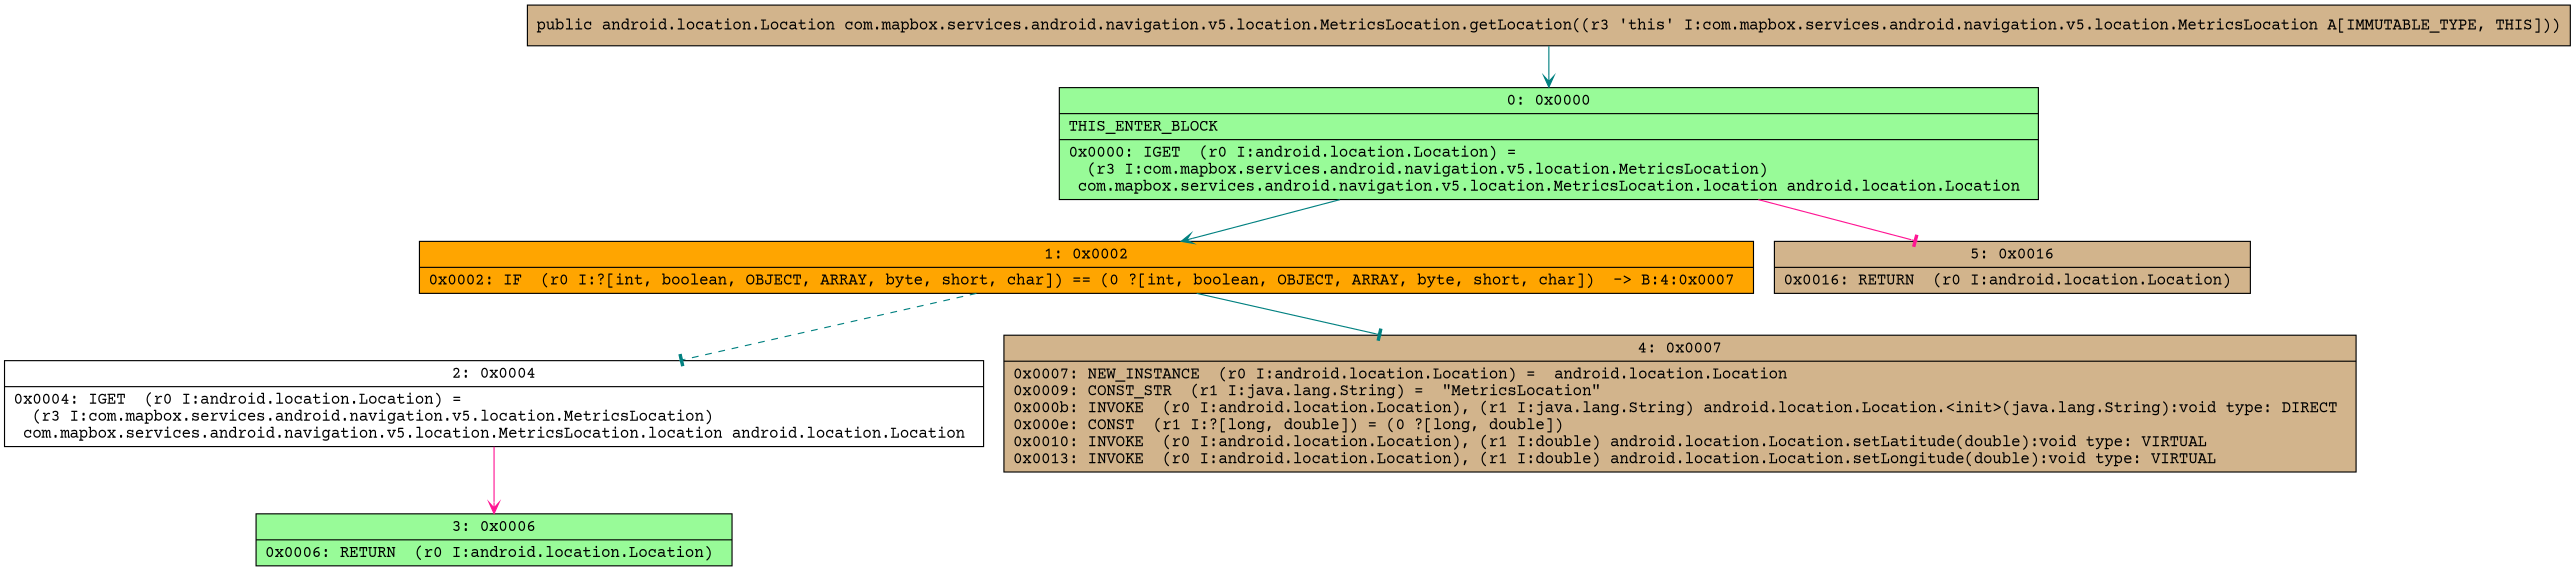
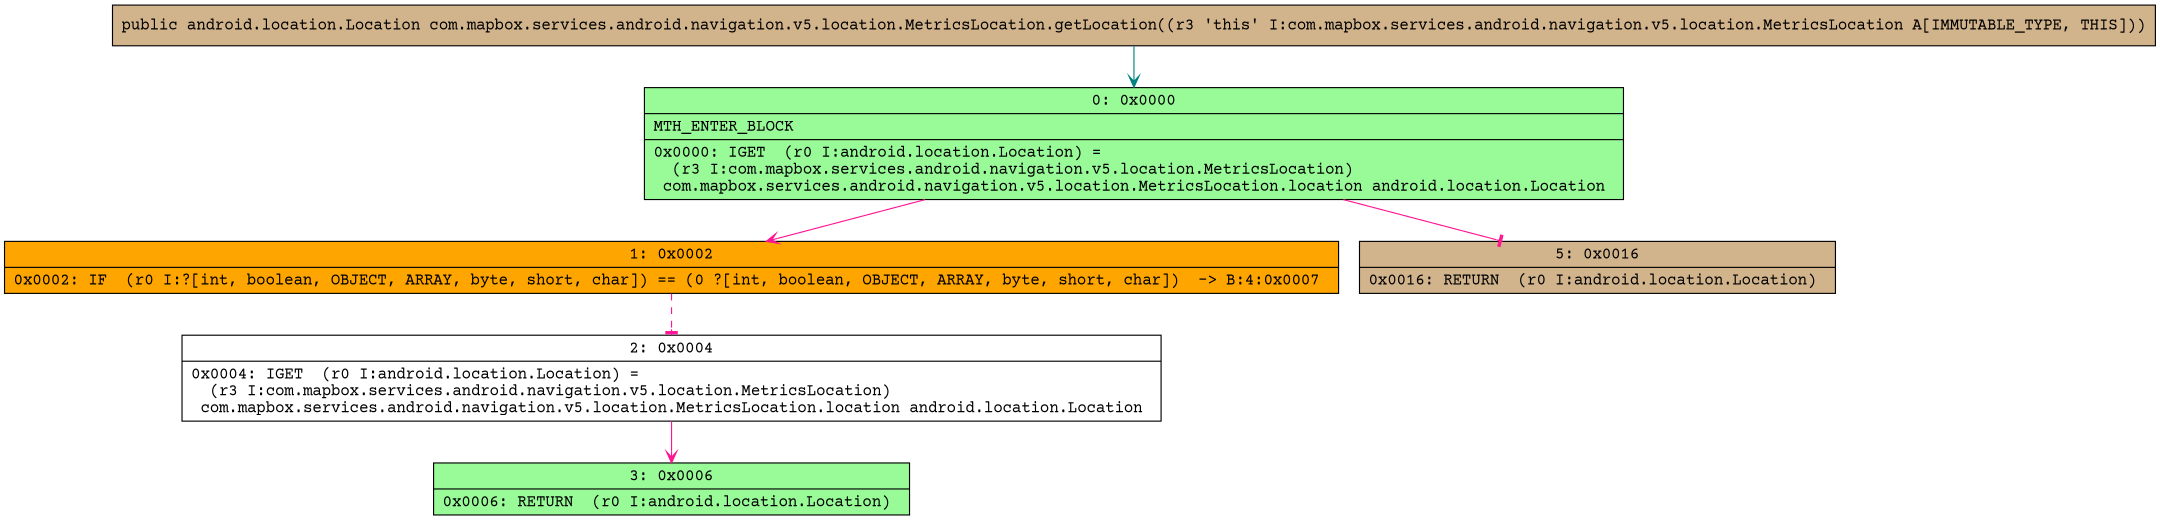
node "0: 0x0000": text "THIS_ENTER_BLOCK" -> "MTH_ENTER_BLOCK"
edge "0: 0x0000" -> "1: 0x0002": color teal -> deeppink
edge "1: 0x0002" -> "2: 0x0004": color teal -> deeppink
node "4: 0x0007": removed
